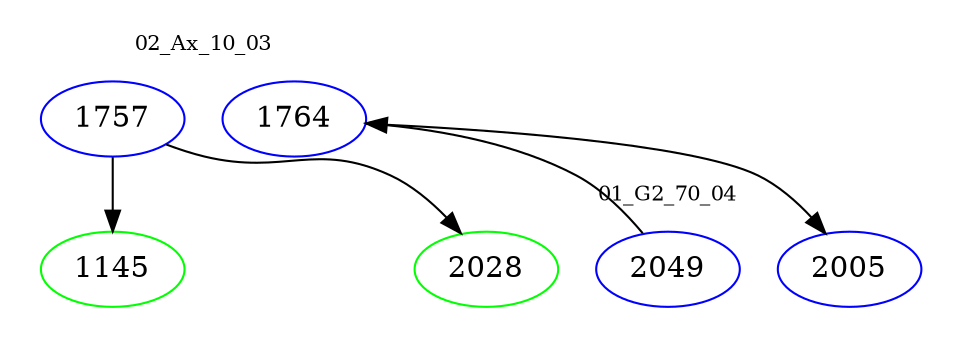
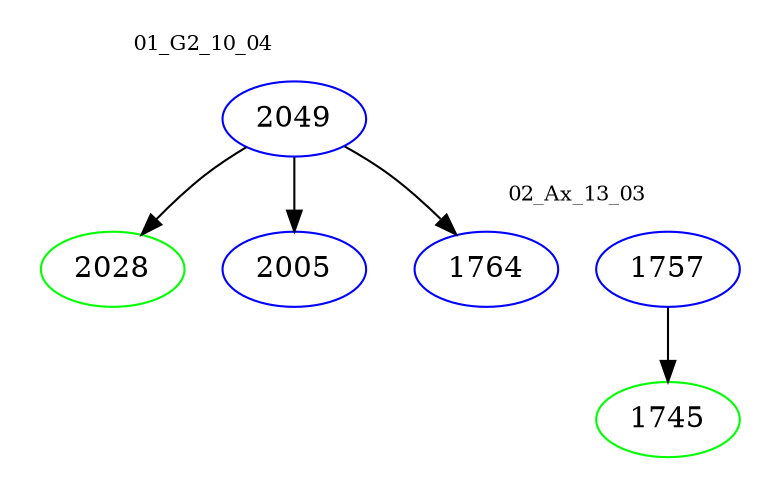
cluster "02_Ax_10_03": label "02_Ax_10_03" -> "02_Ax_13_03"
edge "1764" -> "2005": now "2049" -> "2005"
edge "1757" -> "2028": now "2049" -> "2028"
cluster "01_G2_70_04": label "01_G2_70_04" -> "01_G2_10_04"
node "1145": label "1145" -> "1745"
